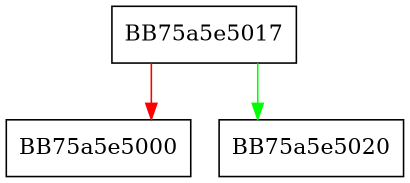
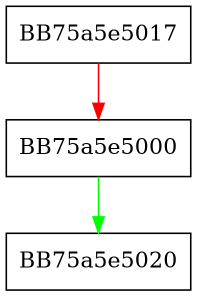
edge "BB75a5e5017" -> "BB75a5e5020": now "BB75a5e5000" -> "BB75a5e5020"
